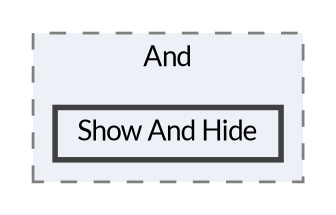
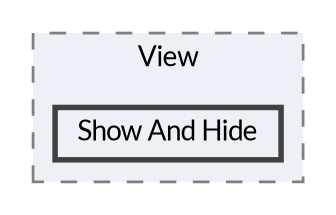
cluster "And": label "And" -> "View"
